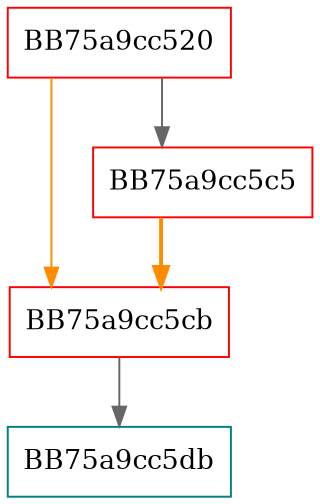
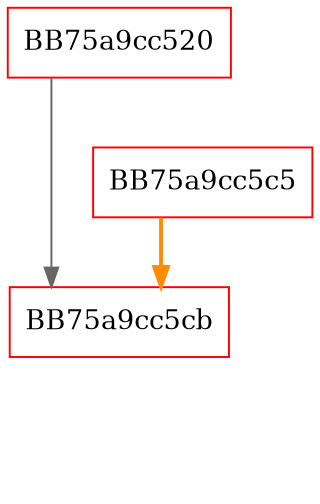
edge "BB75a9cc520" -> "BB75a9cc5c5": removed
edge "BB75a9cc520" -> "BB75a9cc5cb": color darkorange -> gray40
node "BB75a9cc5db": removed
